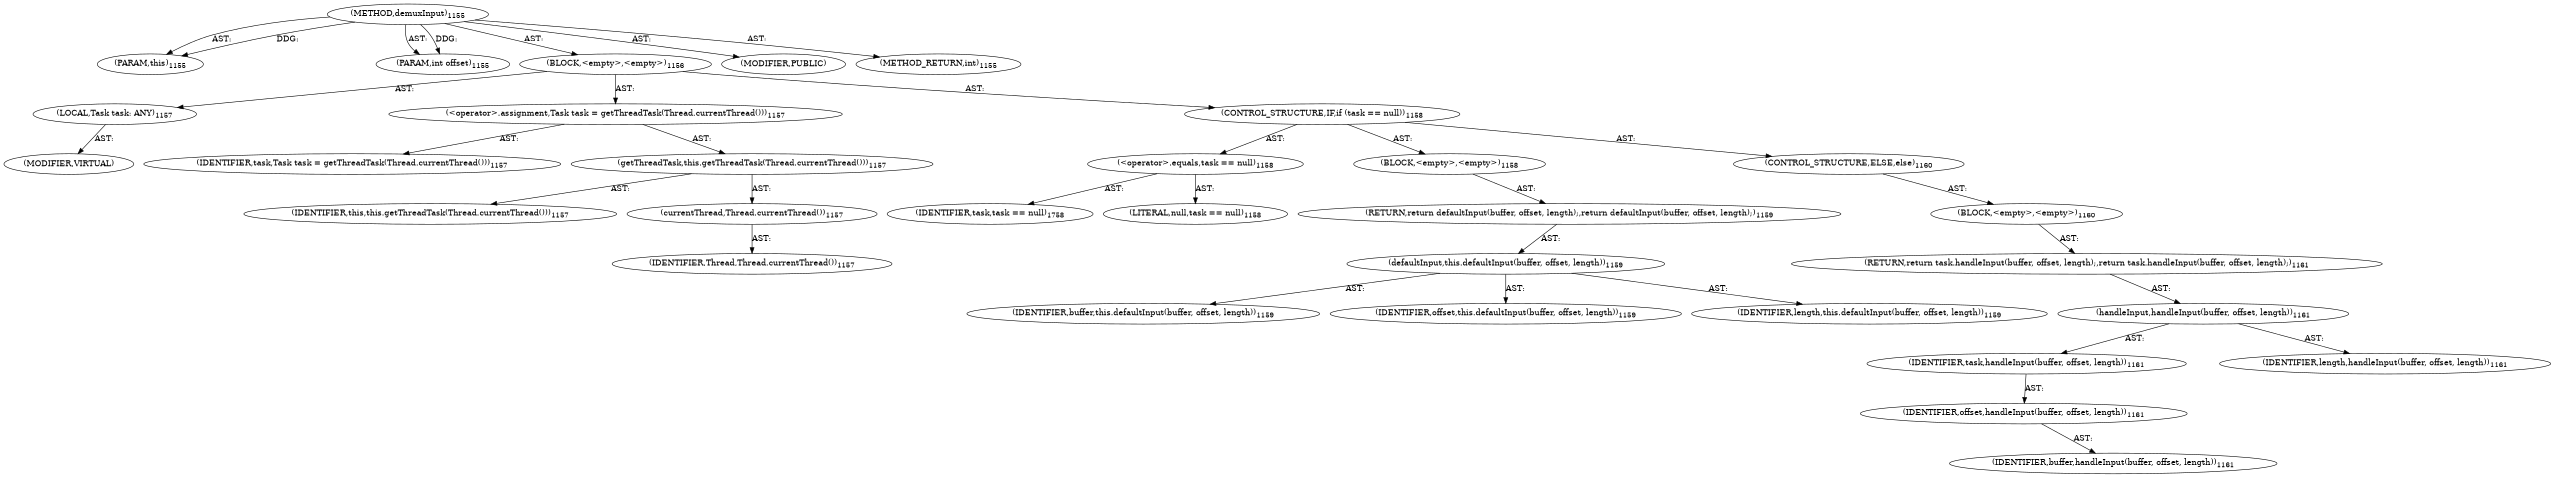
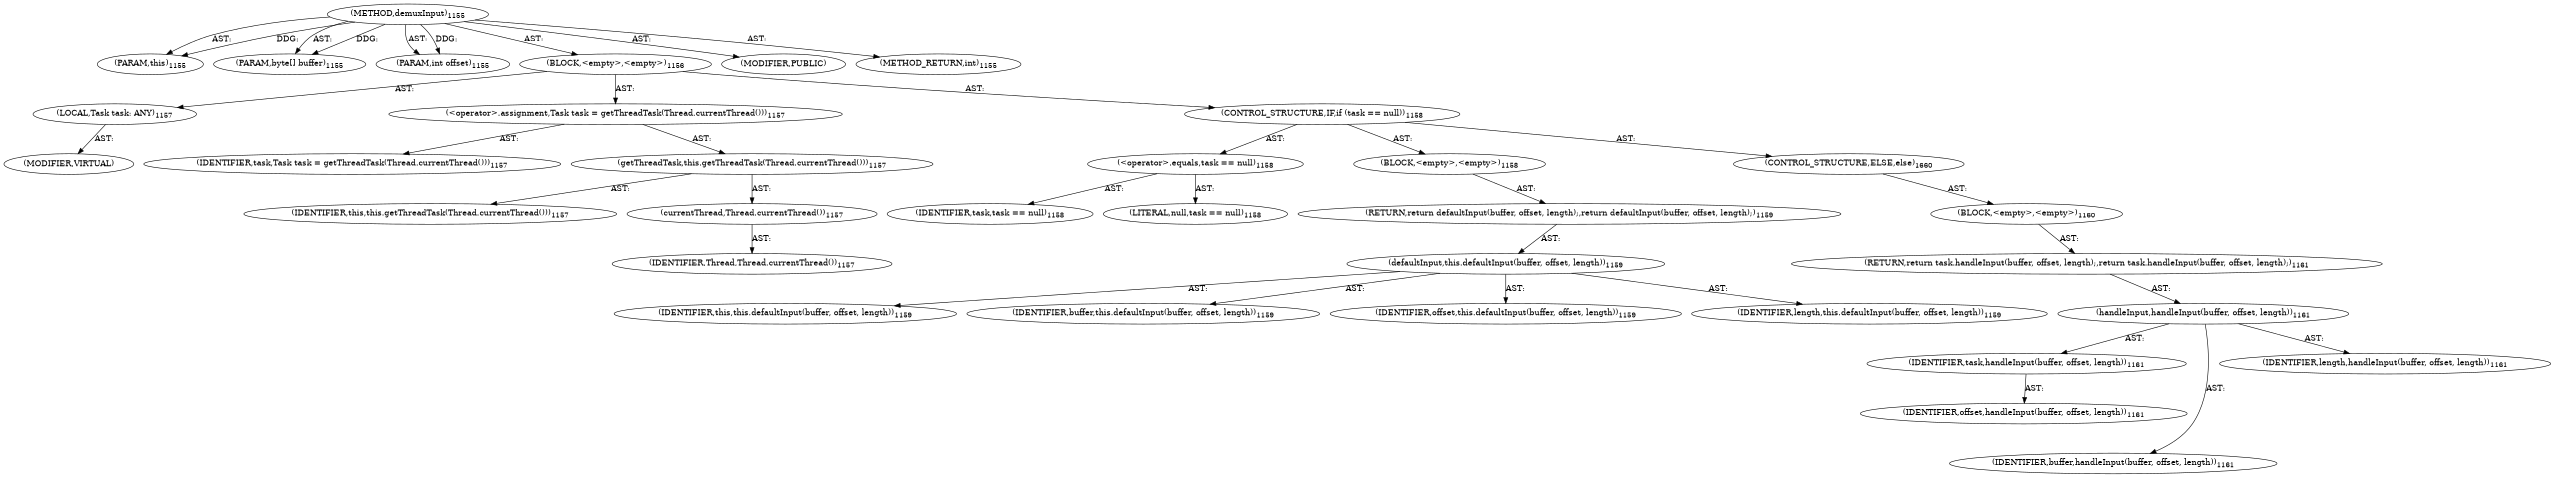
node "(PARAM,byte[] buffer)": added
node "(CONTROL_STRUCTURE,ELSE,else)": text "1160" -> "1660"
node "(IDENTIFIER,task,task == null)": text "1758" -> "1158"
node "(IDENTIFIER,this,this.defaultInput(buffer, offset, length))": added
edge "(IDENTIFIER,offset,handleInput(buffer, offset, length))" -> "(IDENTIFIER,buffer,handleInput(buffer, offset, length))": now "(handleInput,handleInput(buffer, offset, length))" -> "(IDENTIFIER,buffer,handleInput(buffer, offset, length))"
